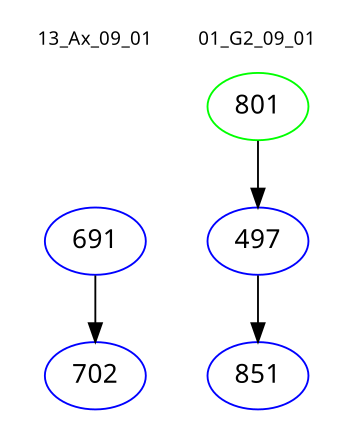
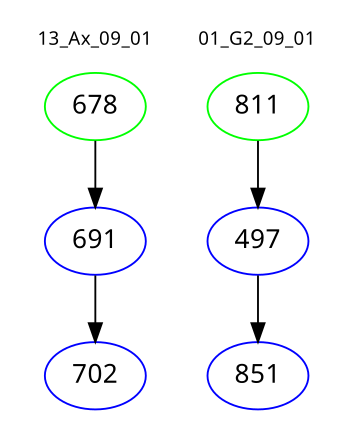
node "678": added
node "801": label "801" -> "811"
